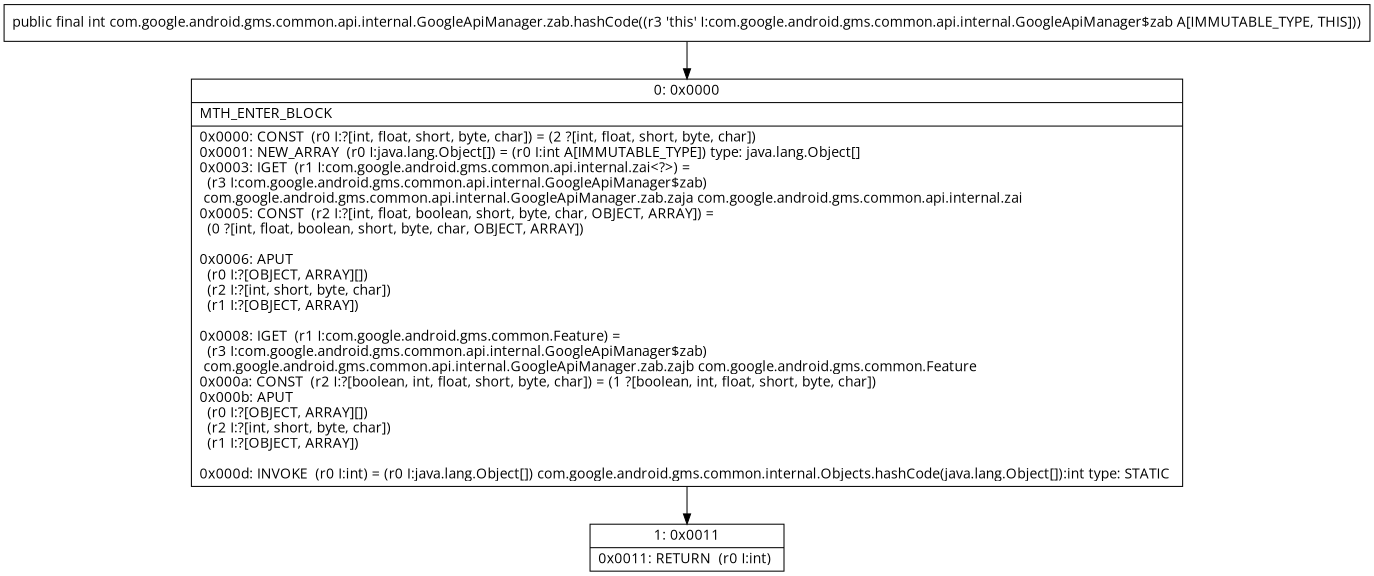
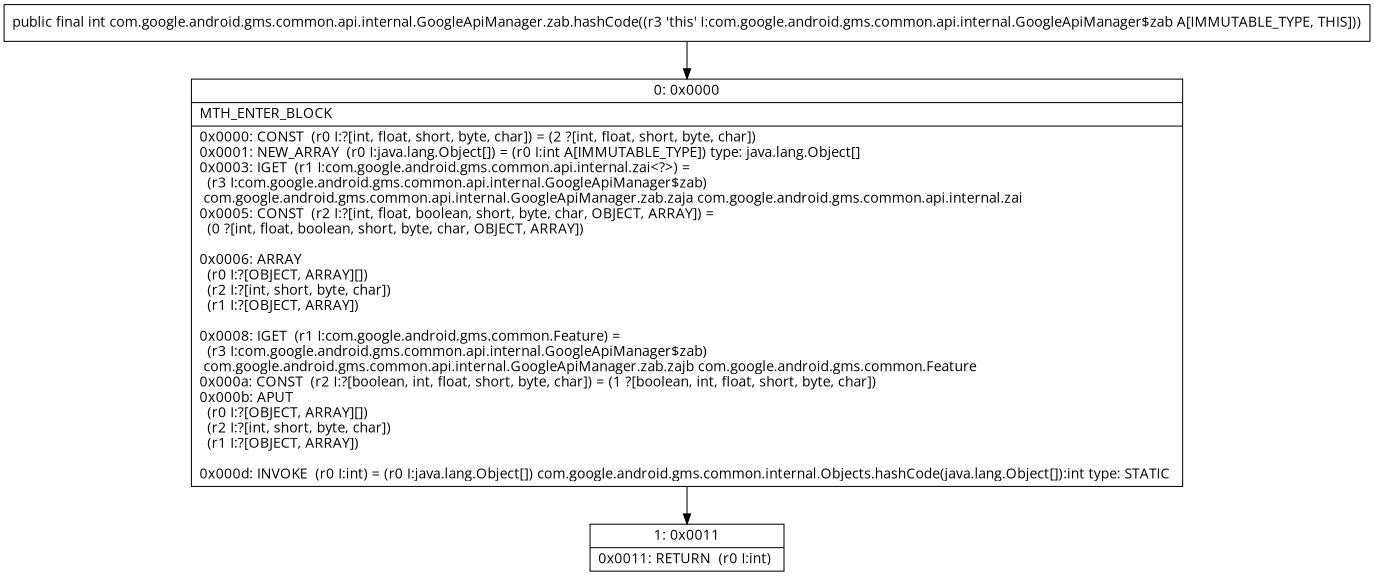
node "0: 0x0000": text "0x0006: APUT" -> "0x0006: ARRAY"
